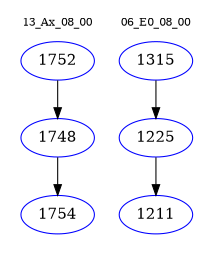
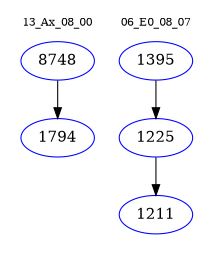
cluster "06_E0_08_00": label "06_E0_08_00" -> "06_E0_08_07"
node "1752": removed
node "1315": label "1315" -> "1395"
node "1748": label "1748" -> "8748"
node "1754": label "1754" -> "1794"
